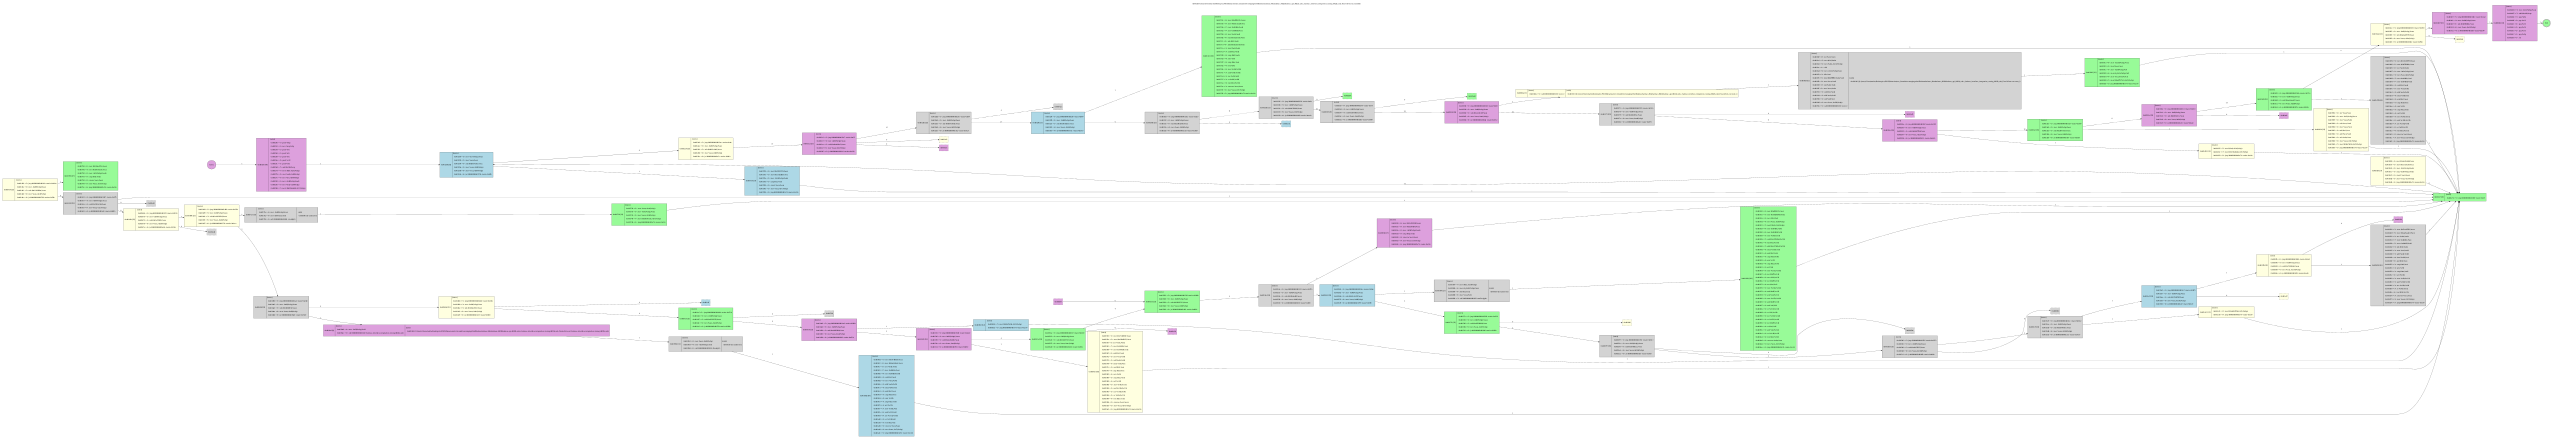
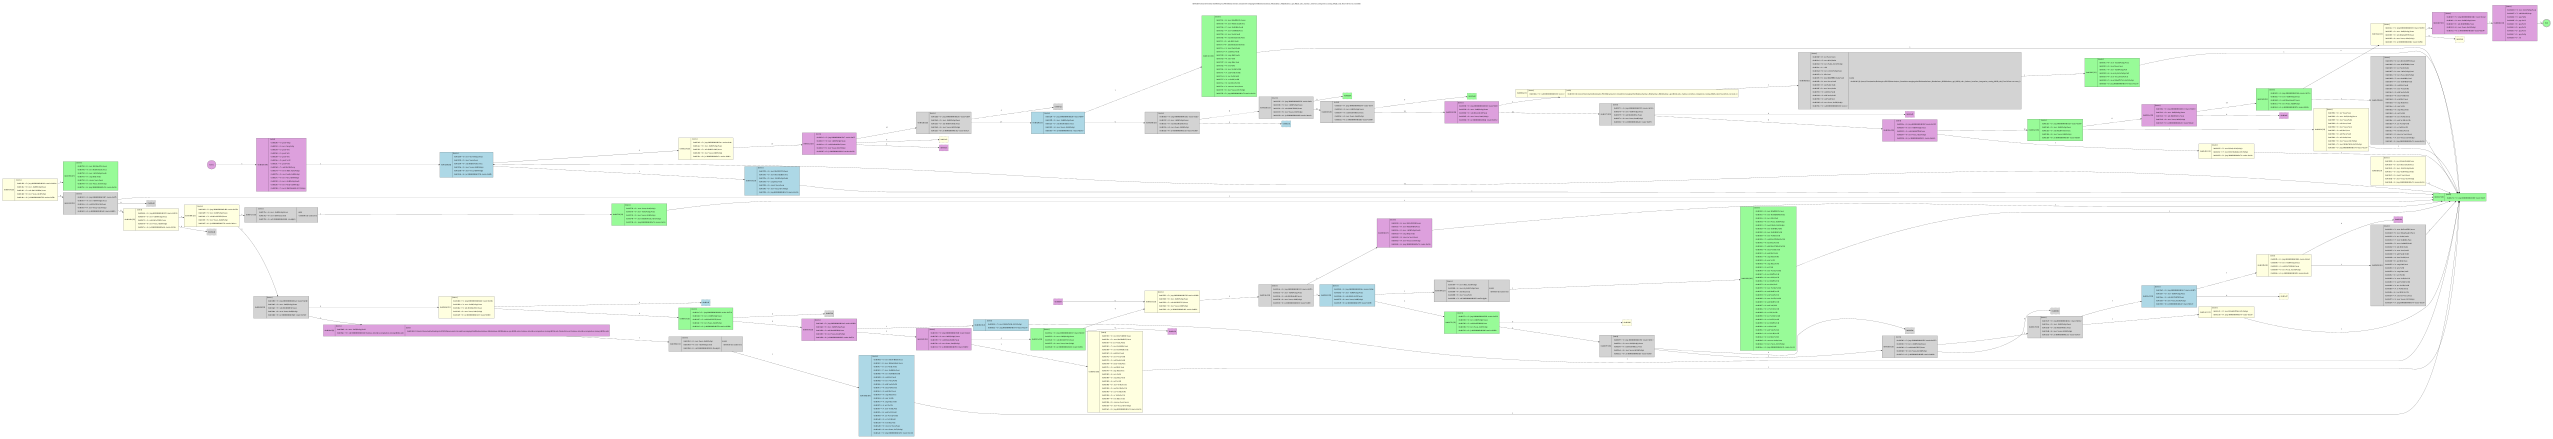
node "0x401533 [25]": fillcolor palegreen -> lightyellow
